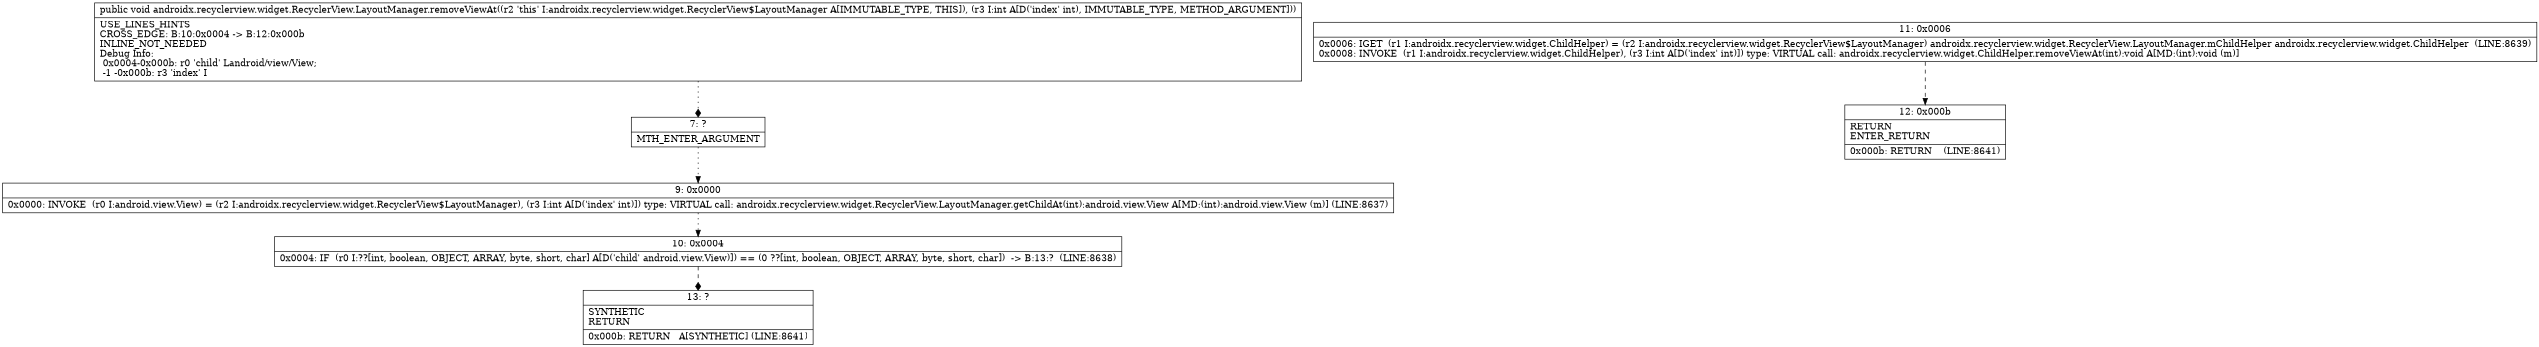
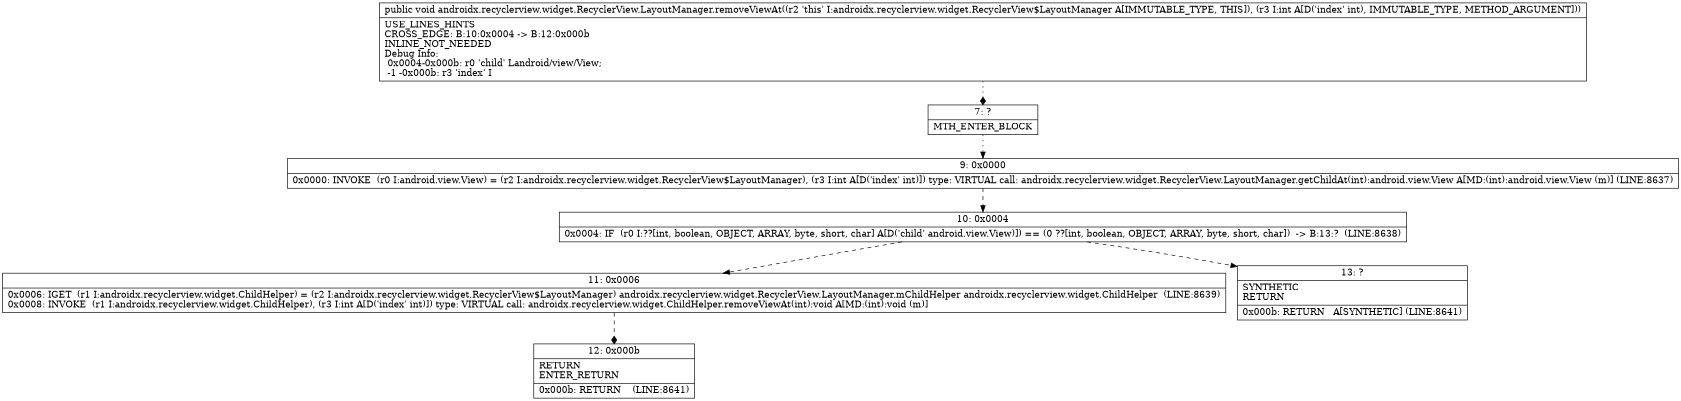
edge "11: 0x0006" -> "12: 0x000b": arrowhead normal -> diamond
node "7: ?": text "MTH_ENTER_ARGUMENT" -> "MTH_ENTER_BLOCK"
edge "9: 0x0000" -> "10: 0x0004": style dotted -> dashed
edge "10: 0x0004" -> "11: 0x0006": added
edge "10: 0x0004" -> "13: ?": arrowhead diamond -> normal
